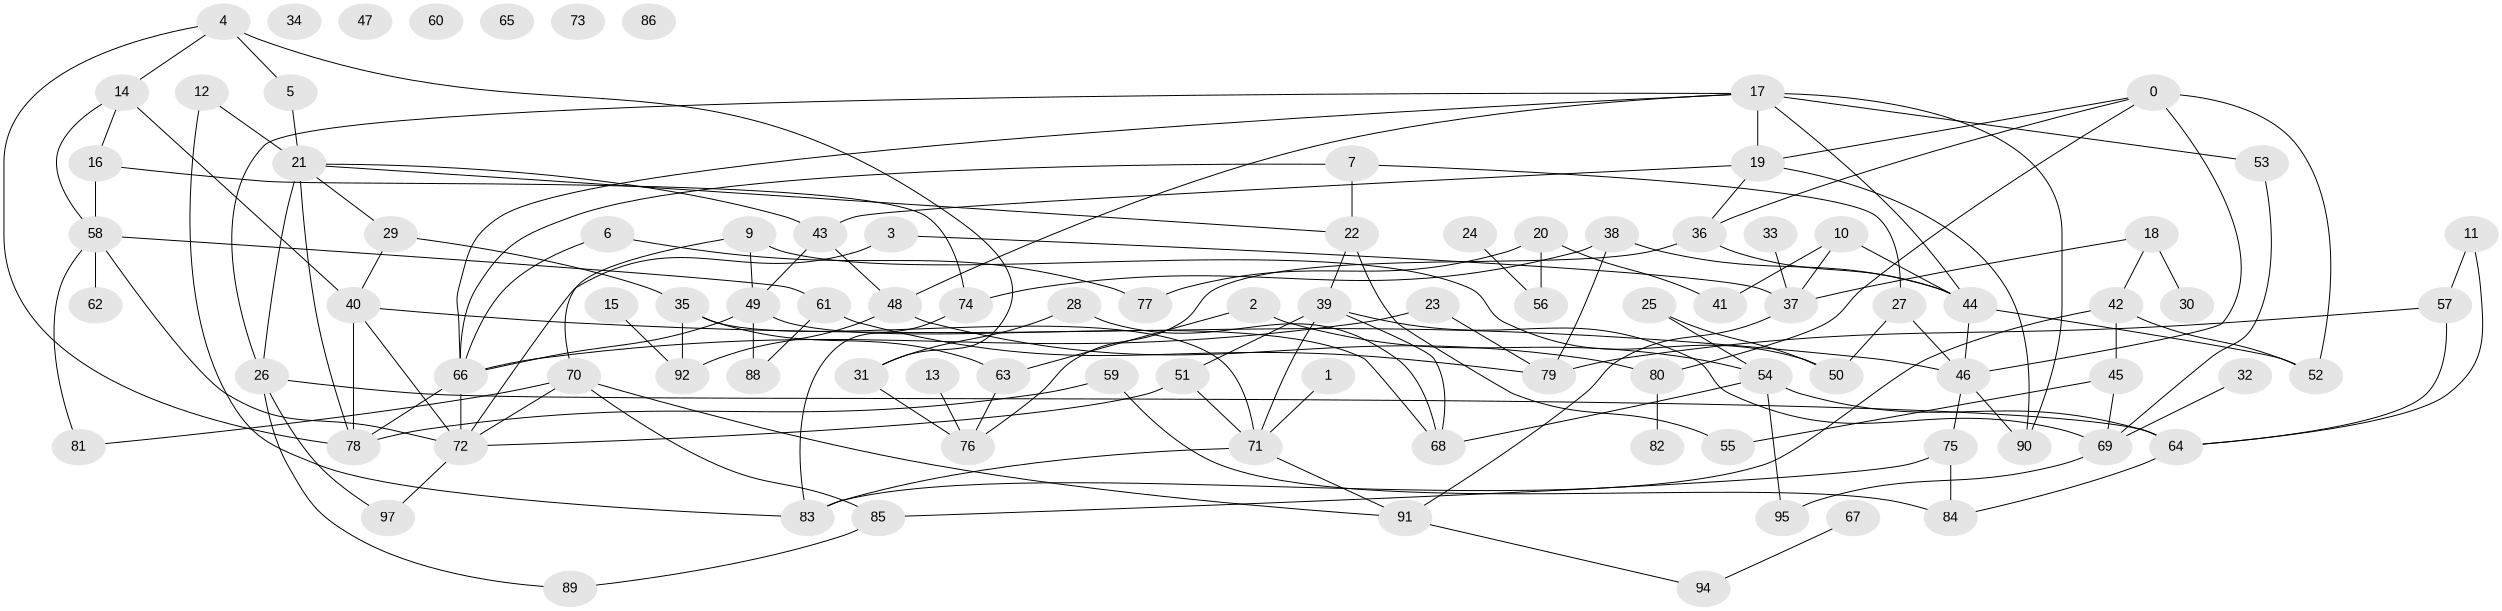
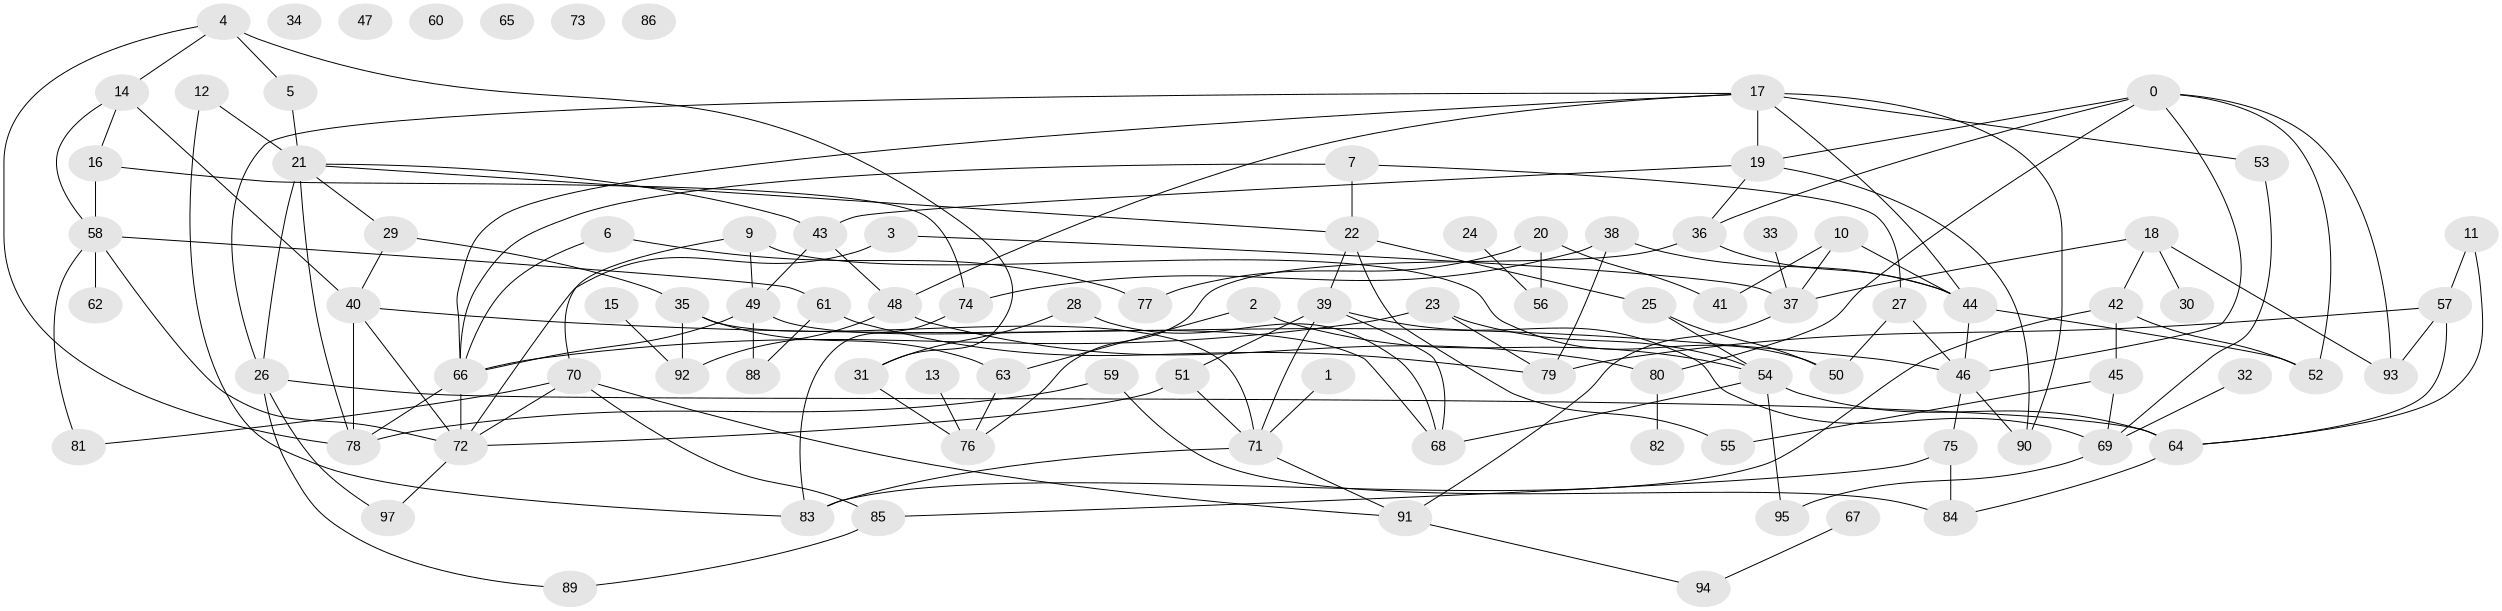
edge "22" -- "25": added
edge "23" -- "54": added
node "93": added
